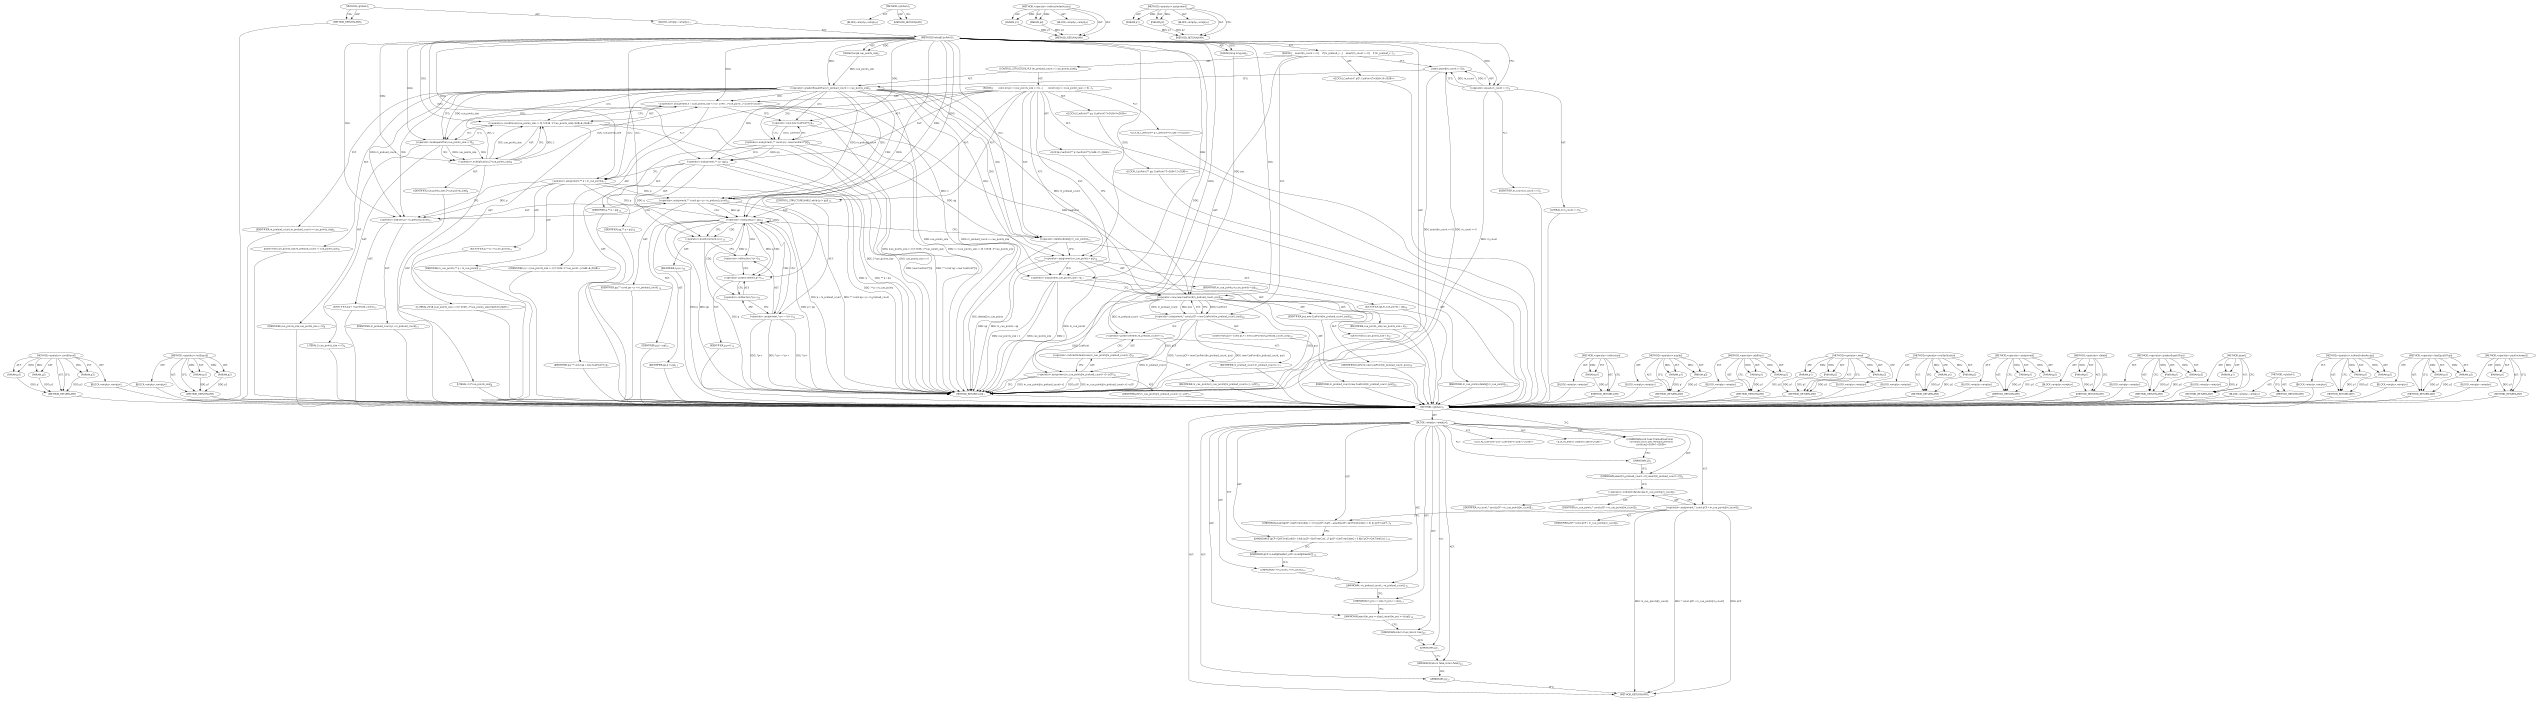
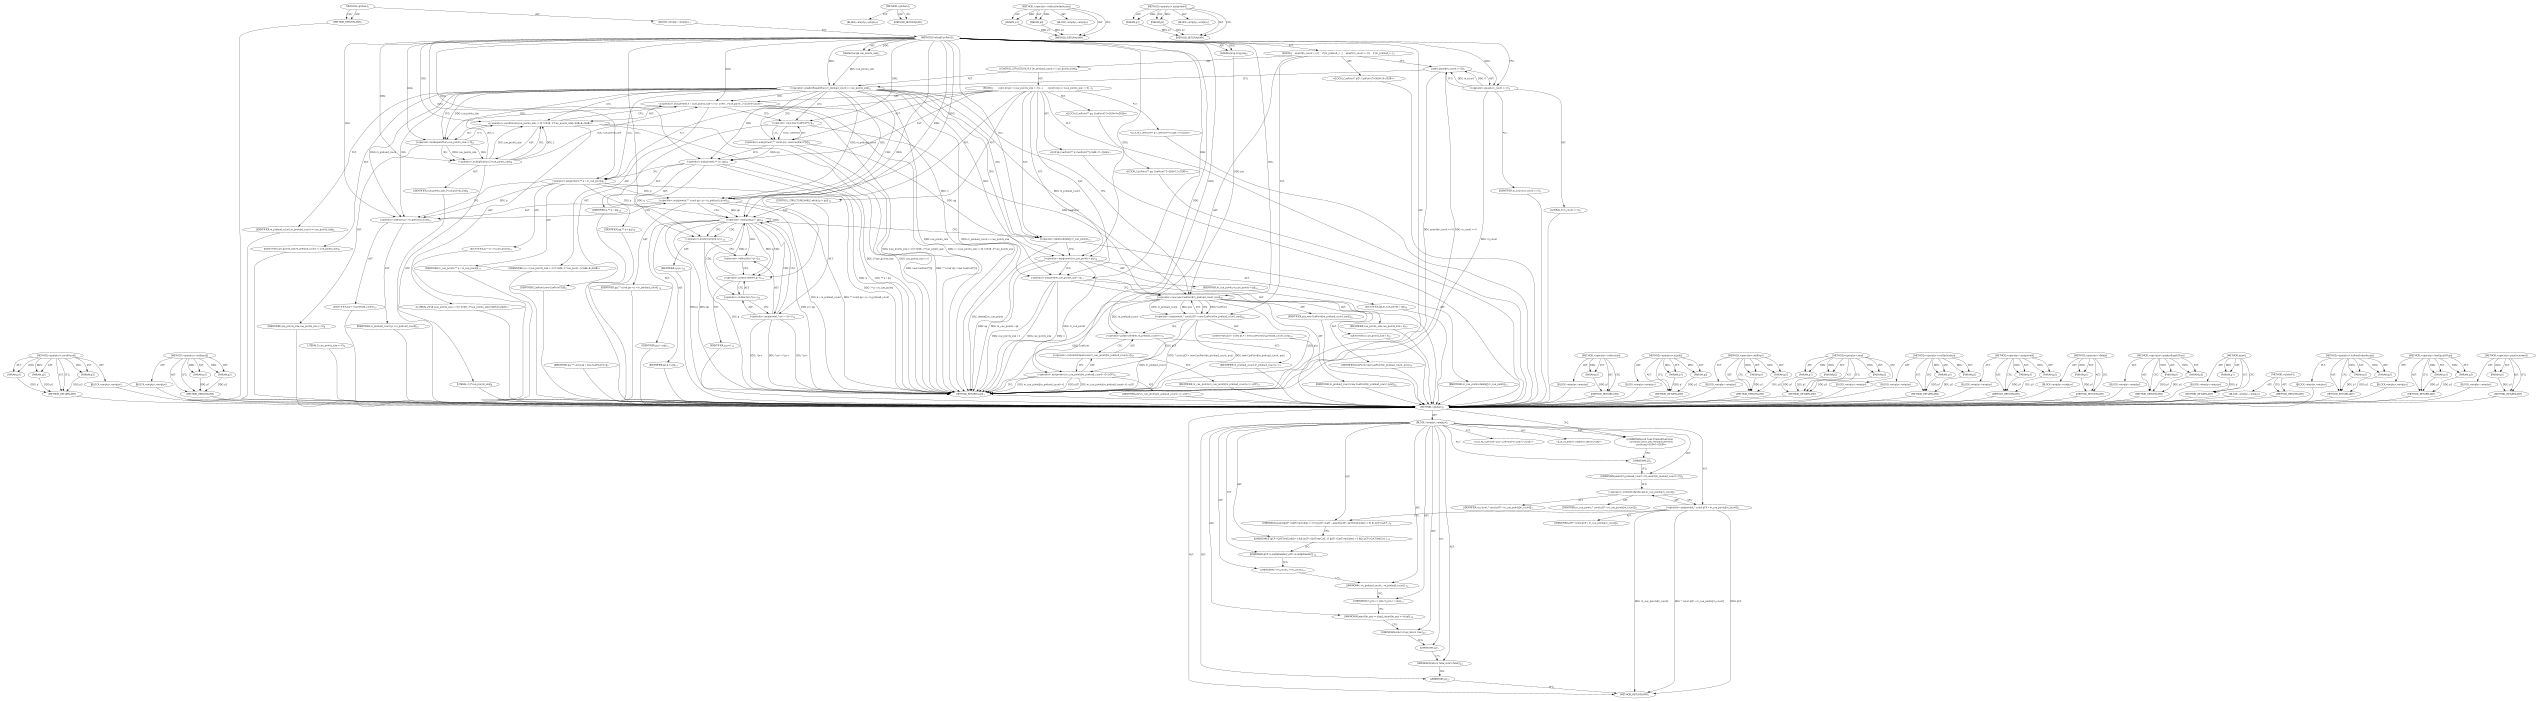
edge "(<operator>.assignment,** const qq = new CuePoint*[n])" -> "(IDENTIFIER,qq,** const qq = new CuePoint*[n])": removed, label "AST:"
edge "(<operator>.lessEqualsThan,cue_points_size <= 0)" -> "(LITERAL,0,cue_points_size <= 0)": removed, label "AST:"
node "(IDENTIFIER,CuePoint,new CuePoint*[n])": added
